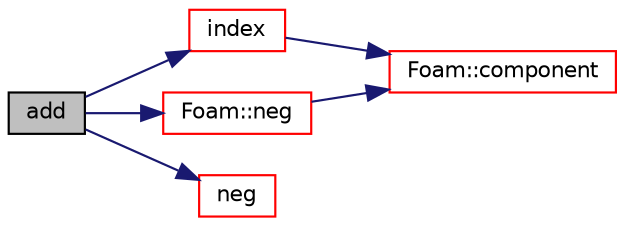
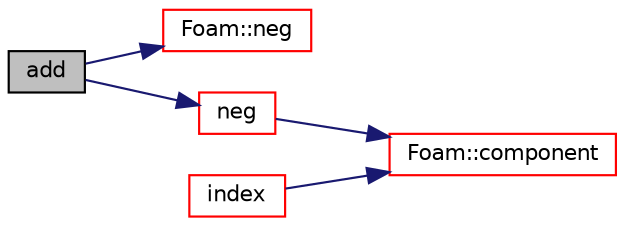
edge "add" -> "index": removed
edge "Foam::neg" -> "Foam::component": now "neg" -> "Foam::component"
